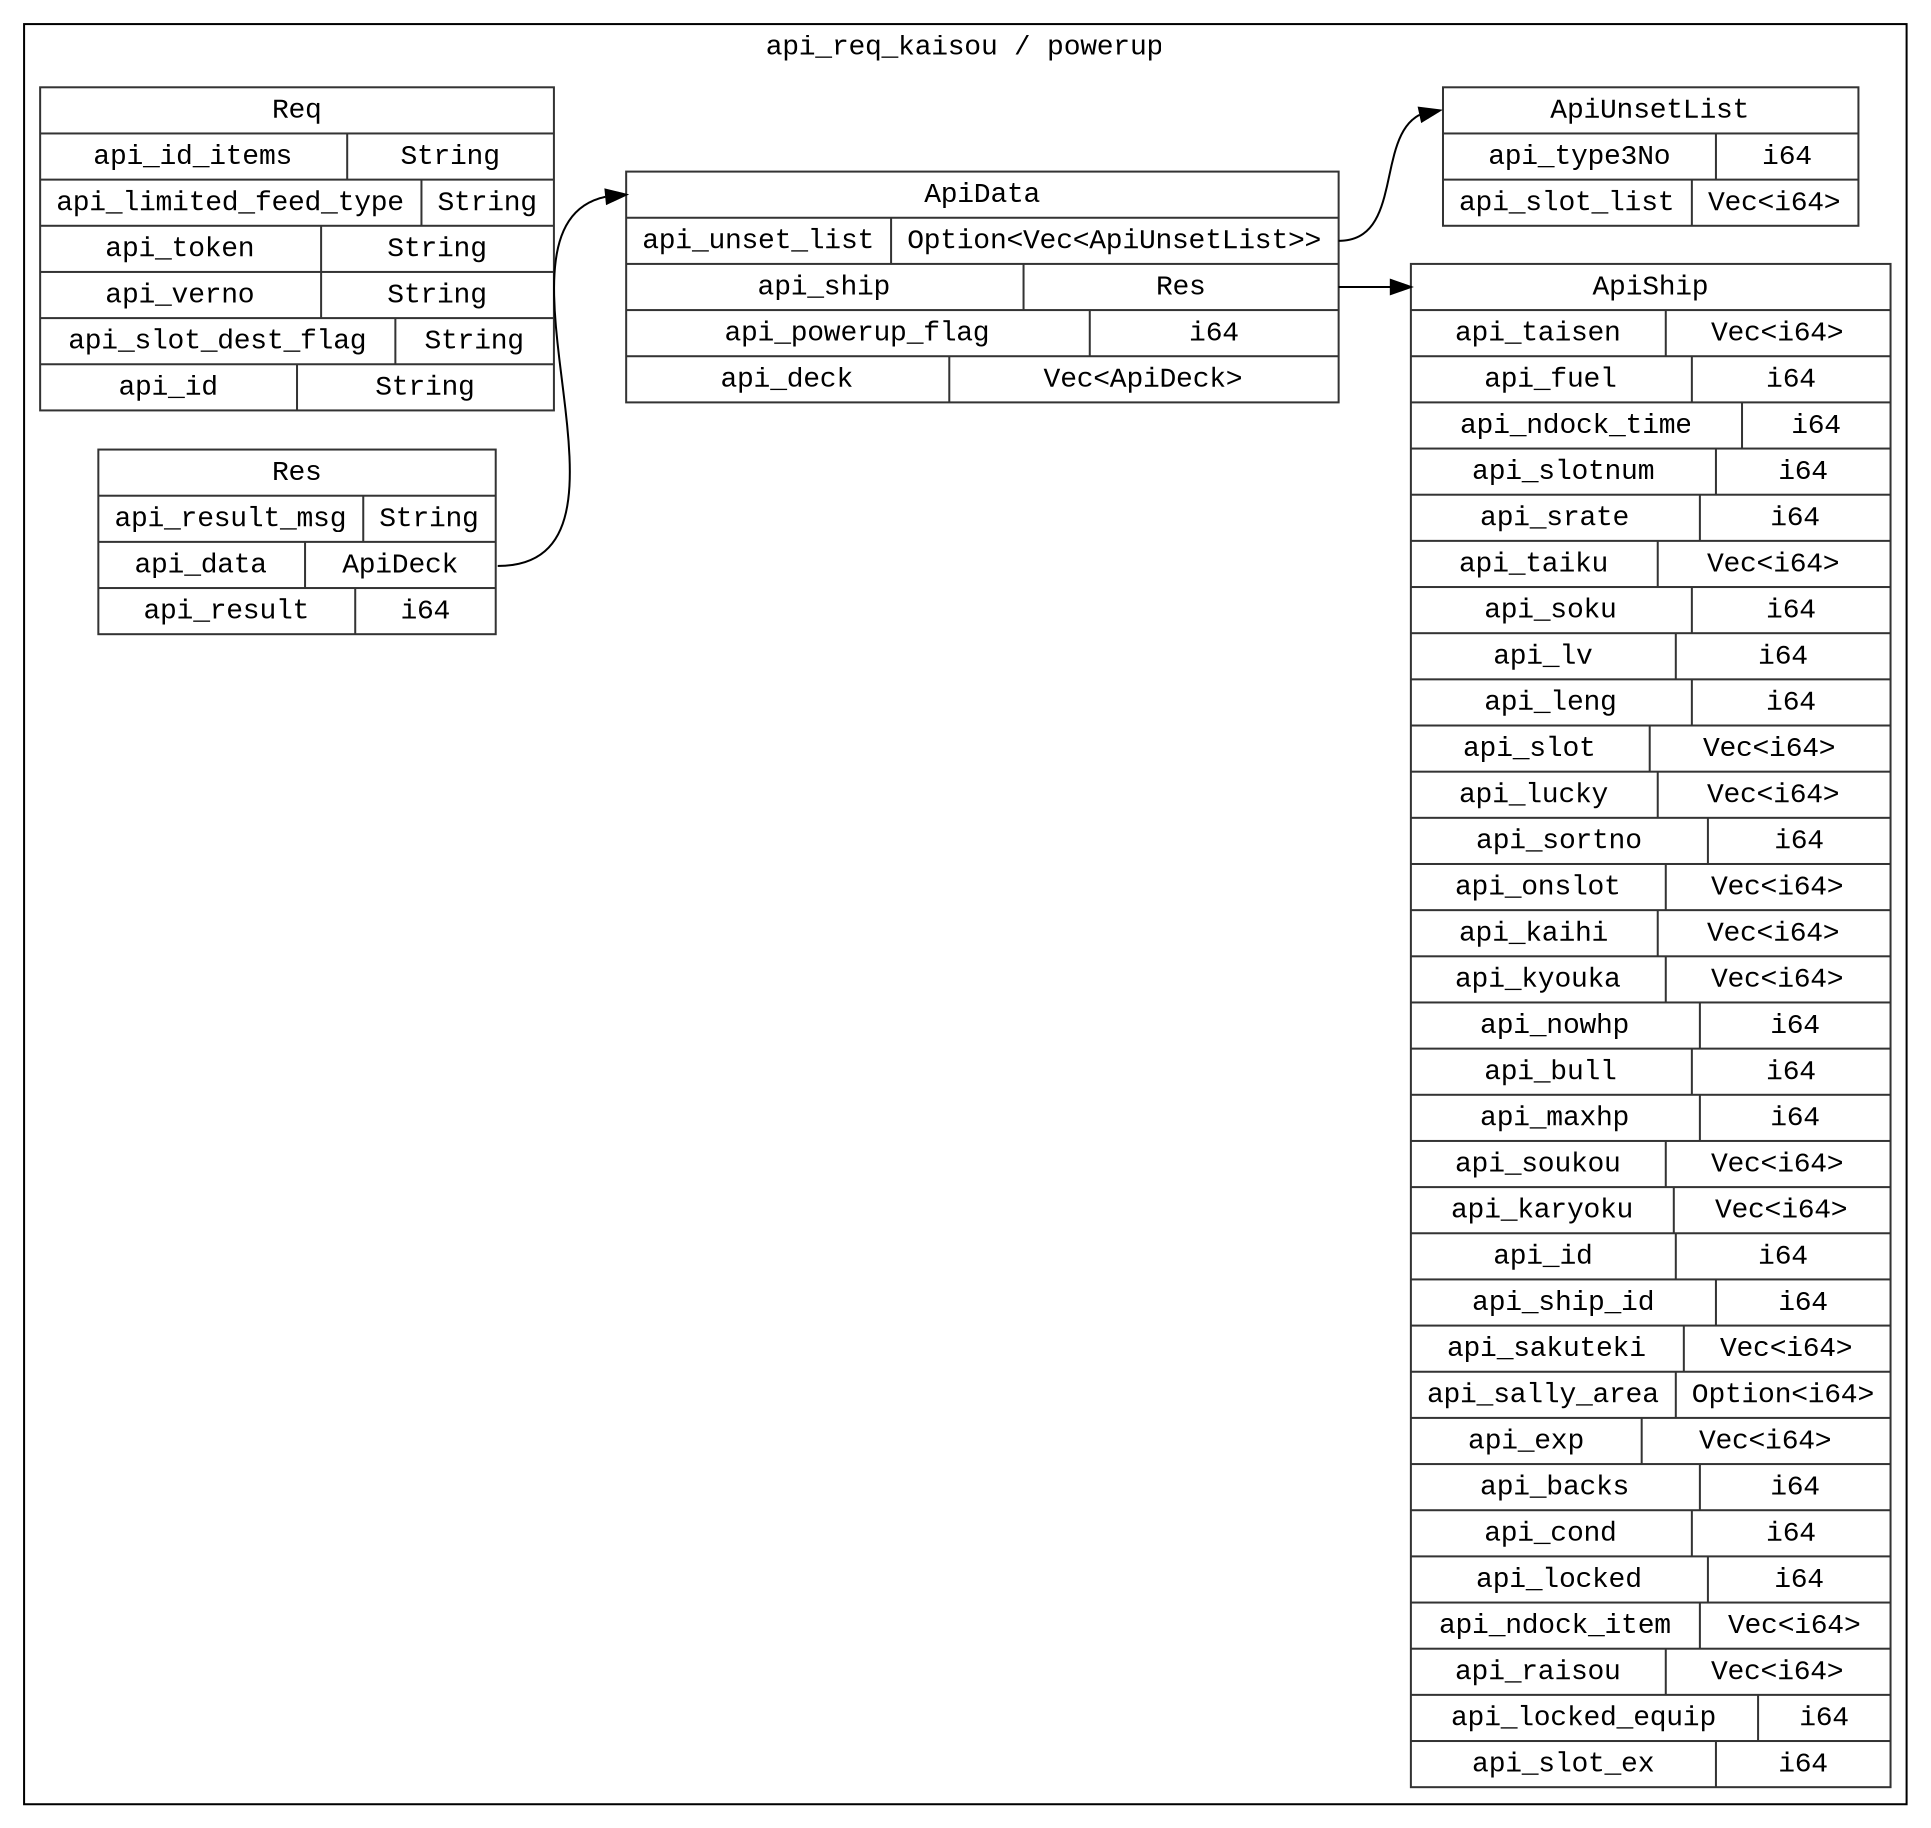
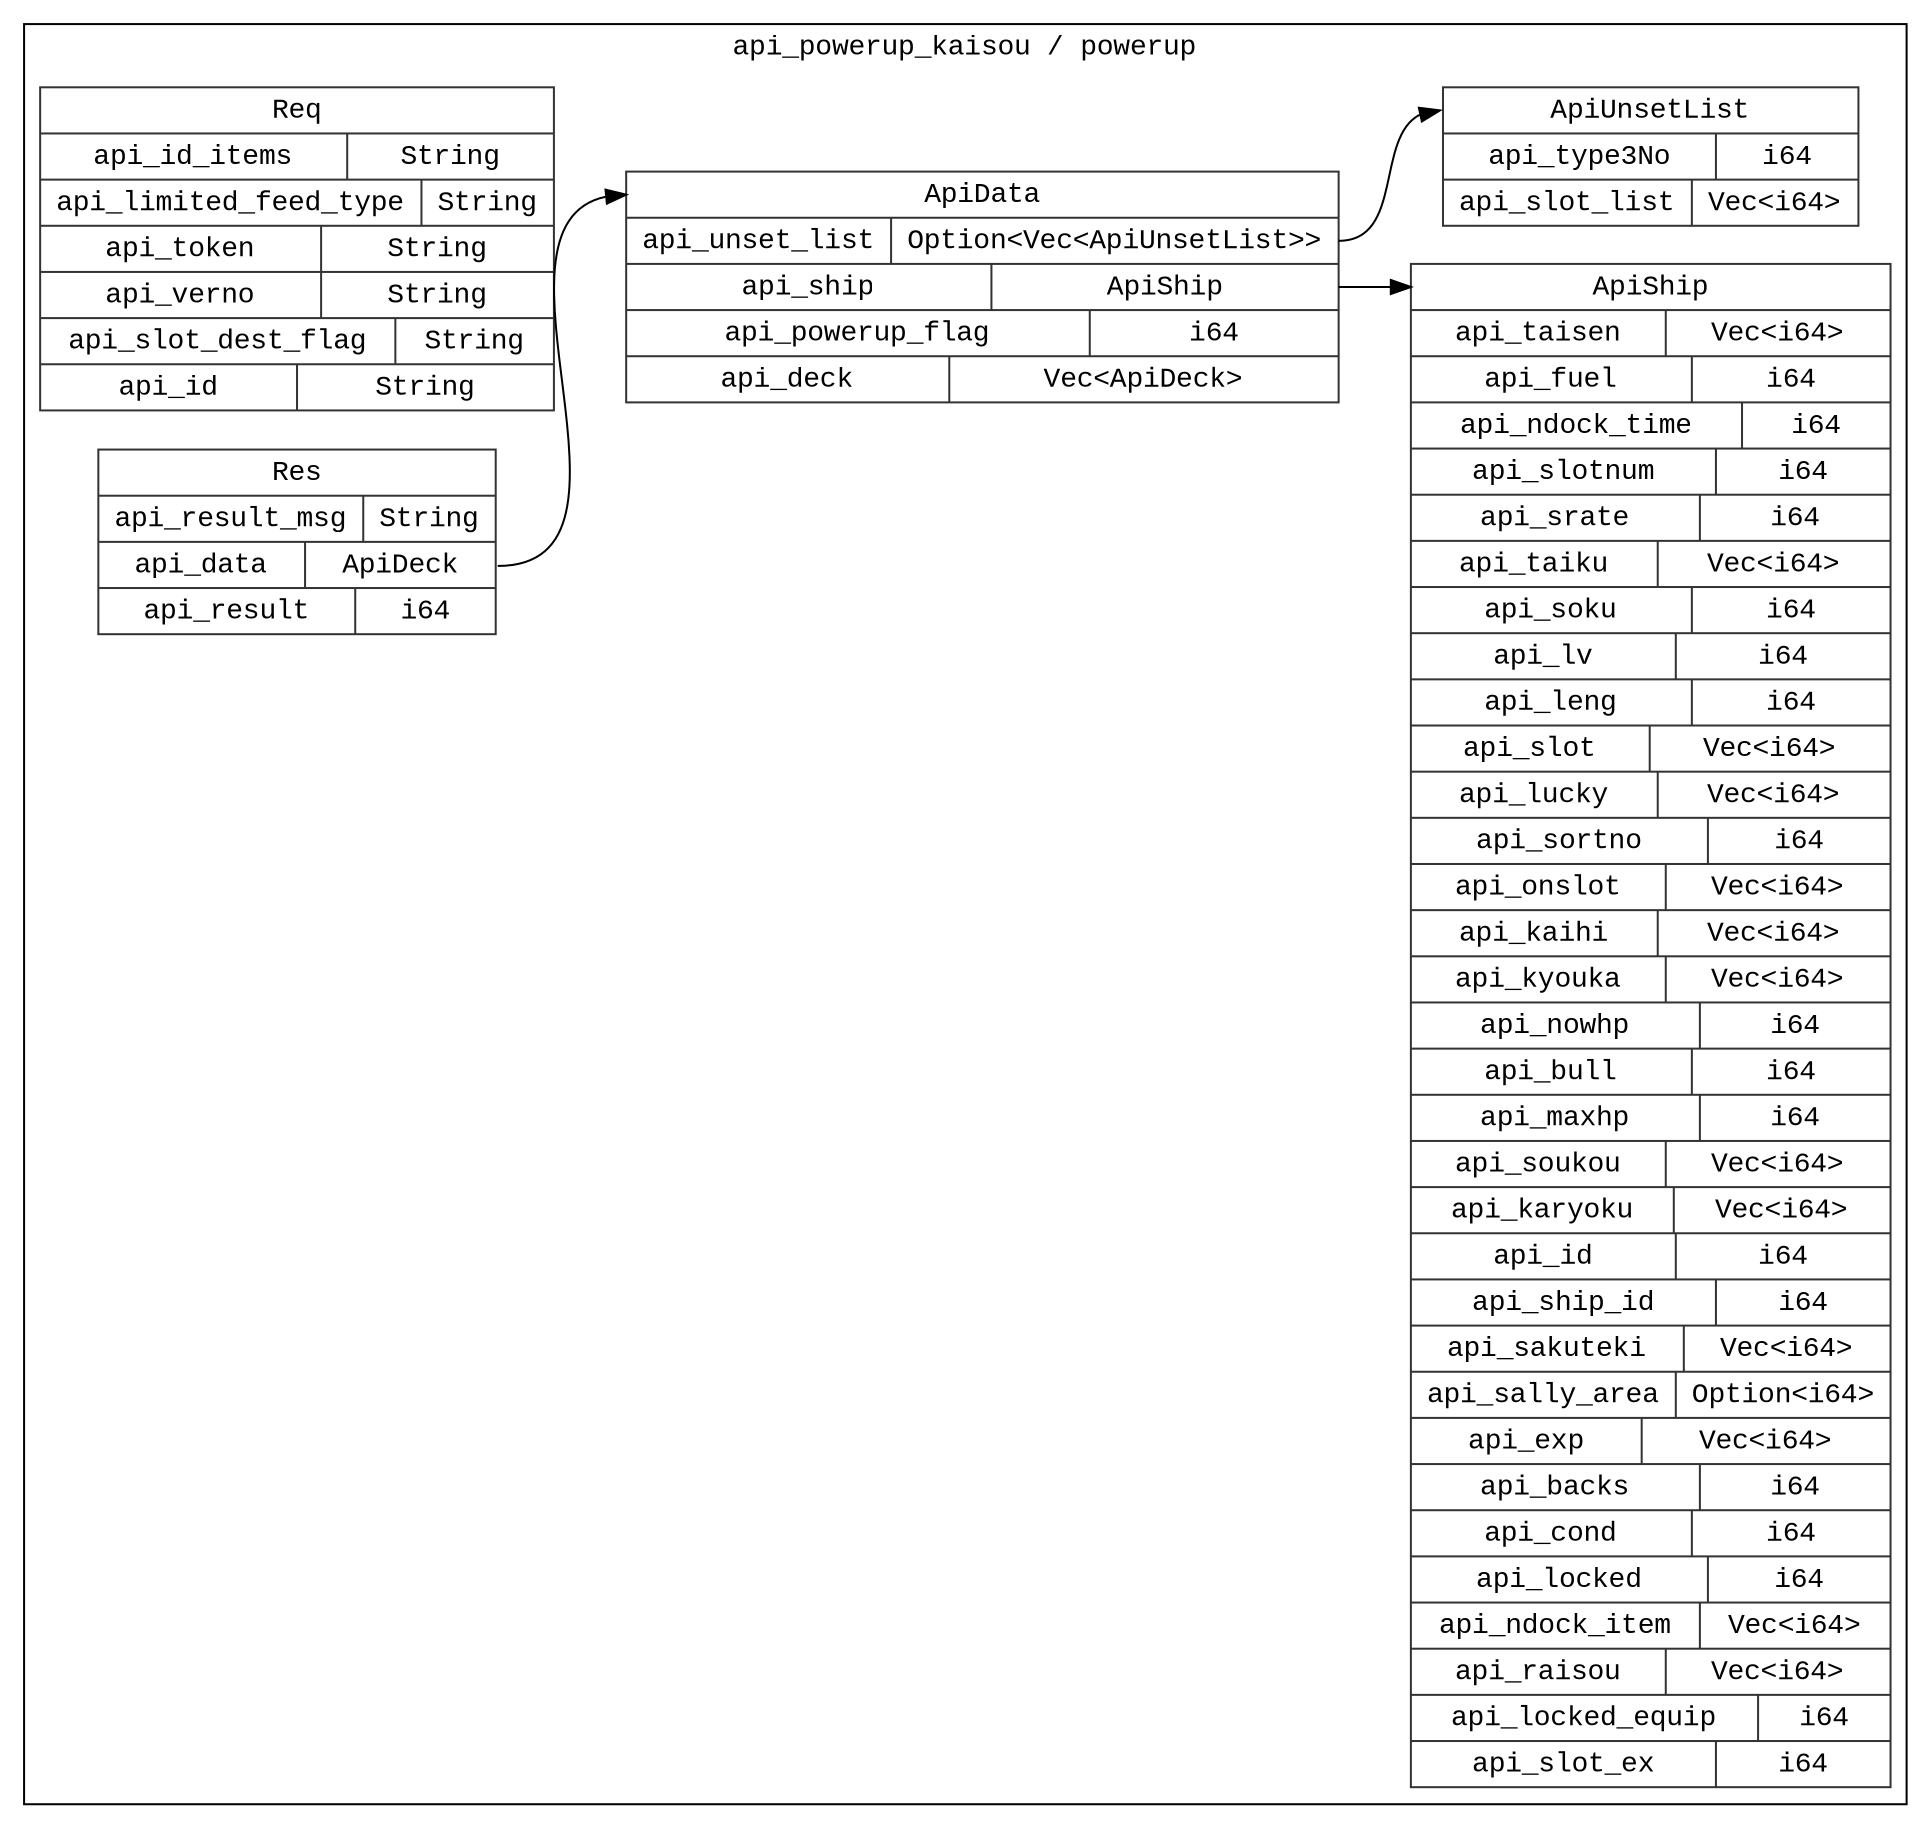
cluster "api_req_kaisou / powerup": label "api_req_kaisou / powerup" -> "api_powerup_kaisou / powerup"
node "ApiData": text "Res" -> "ApiShip"
